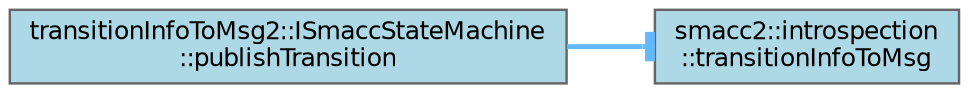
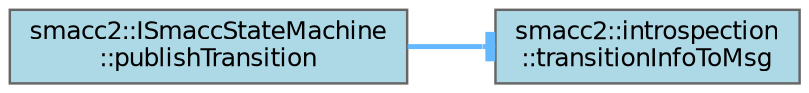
node "transitionInfoToMsg2::ISmaccStateMachine ::publishTransition": label "transitionInfoToMsg2::ISmaccStateMachine ::publishTransition" -> "smacc2::ISmaccStateMachine ::publishTransition"
